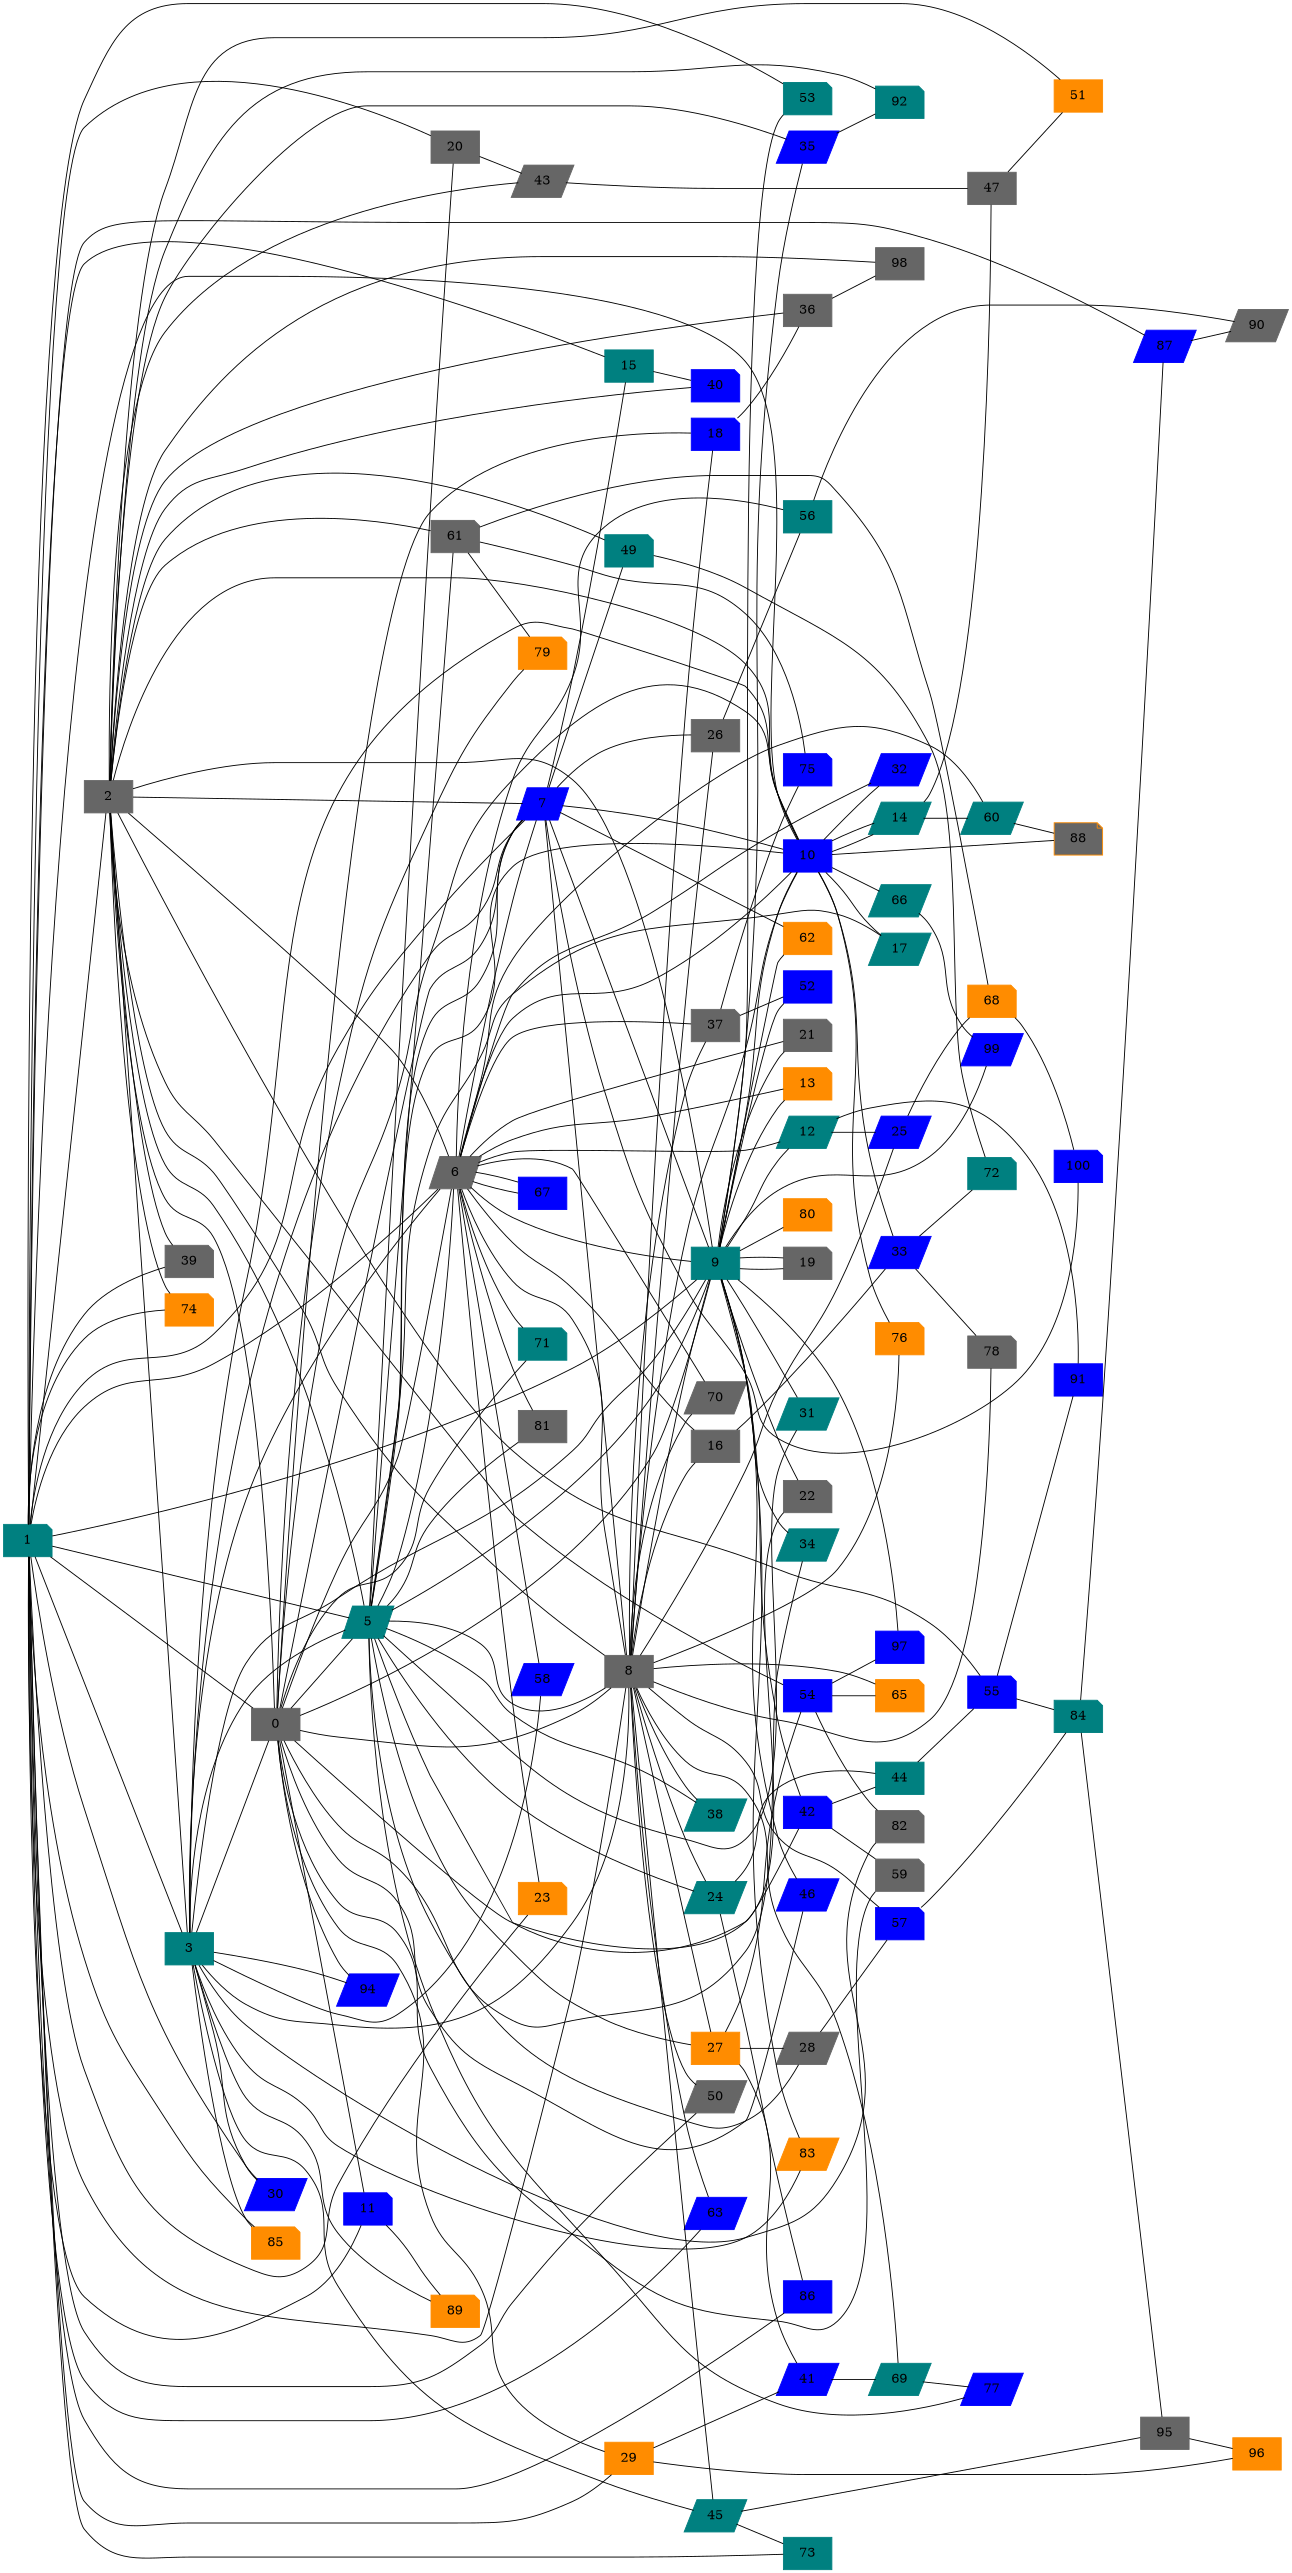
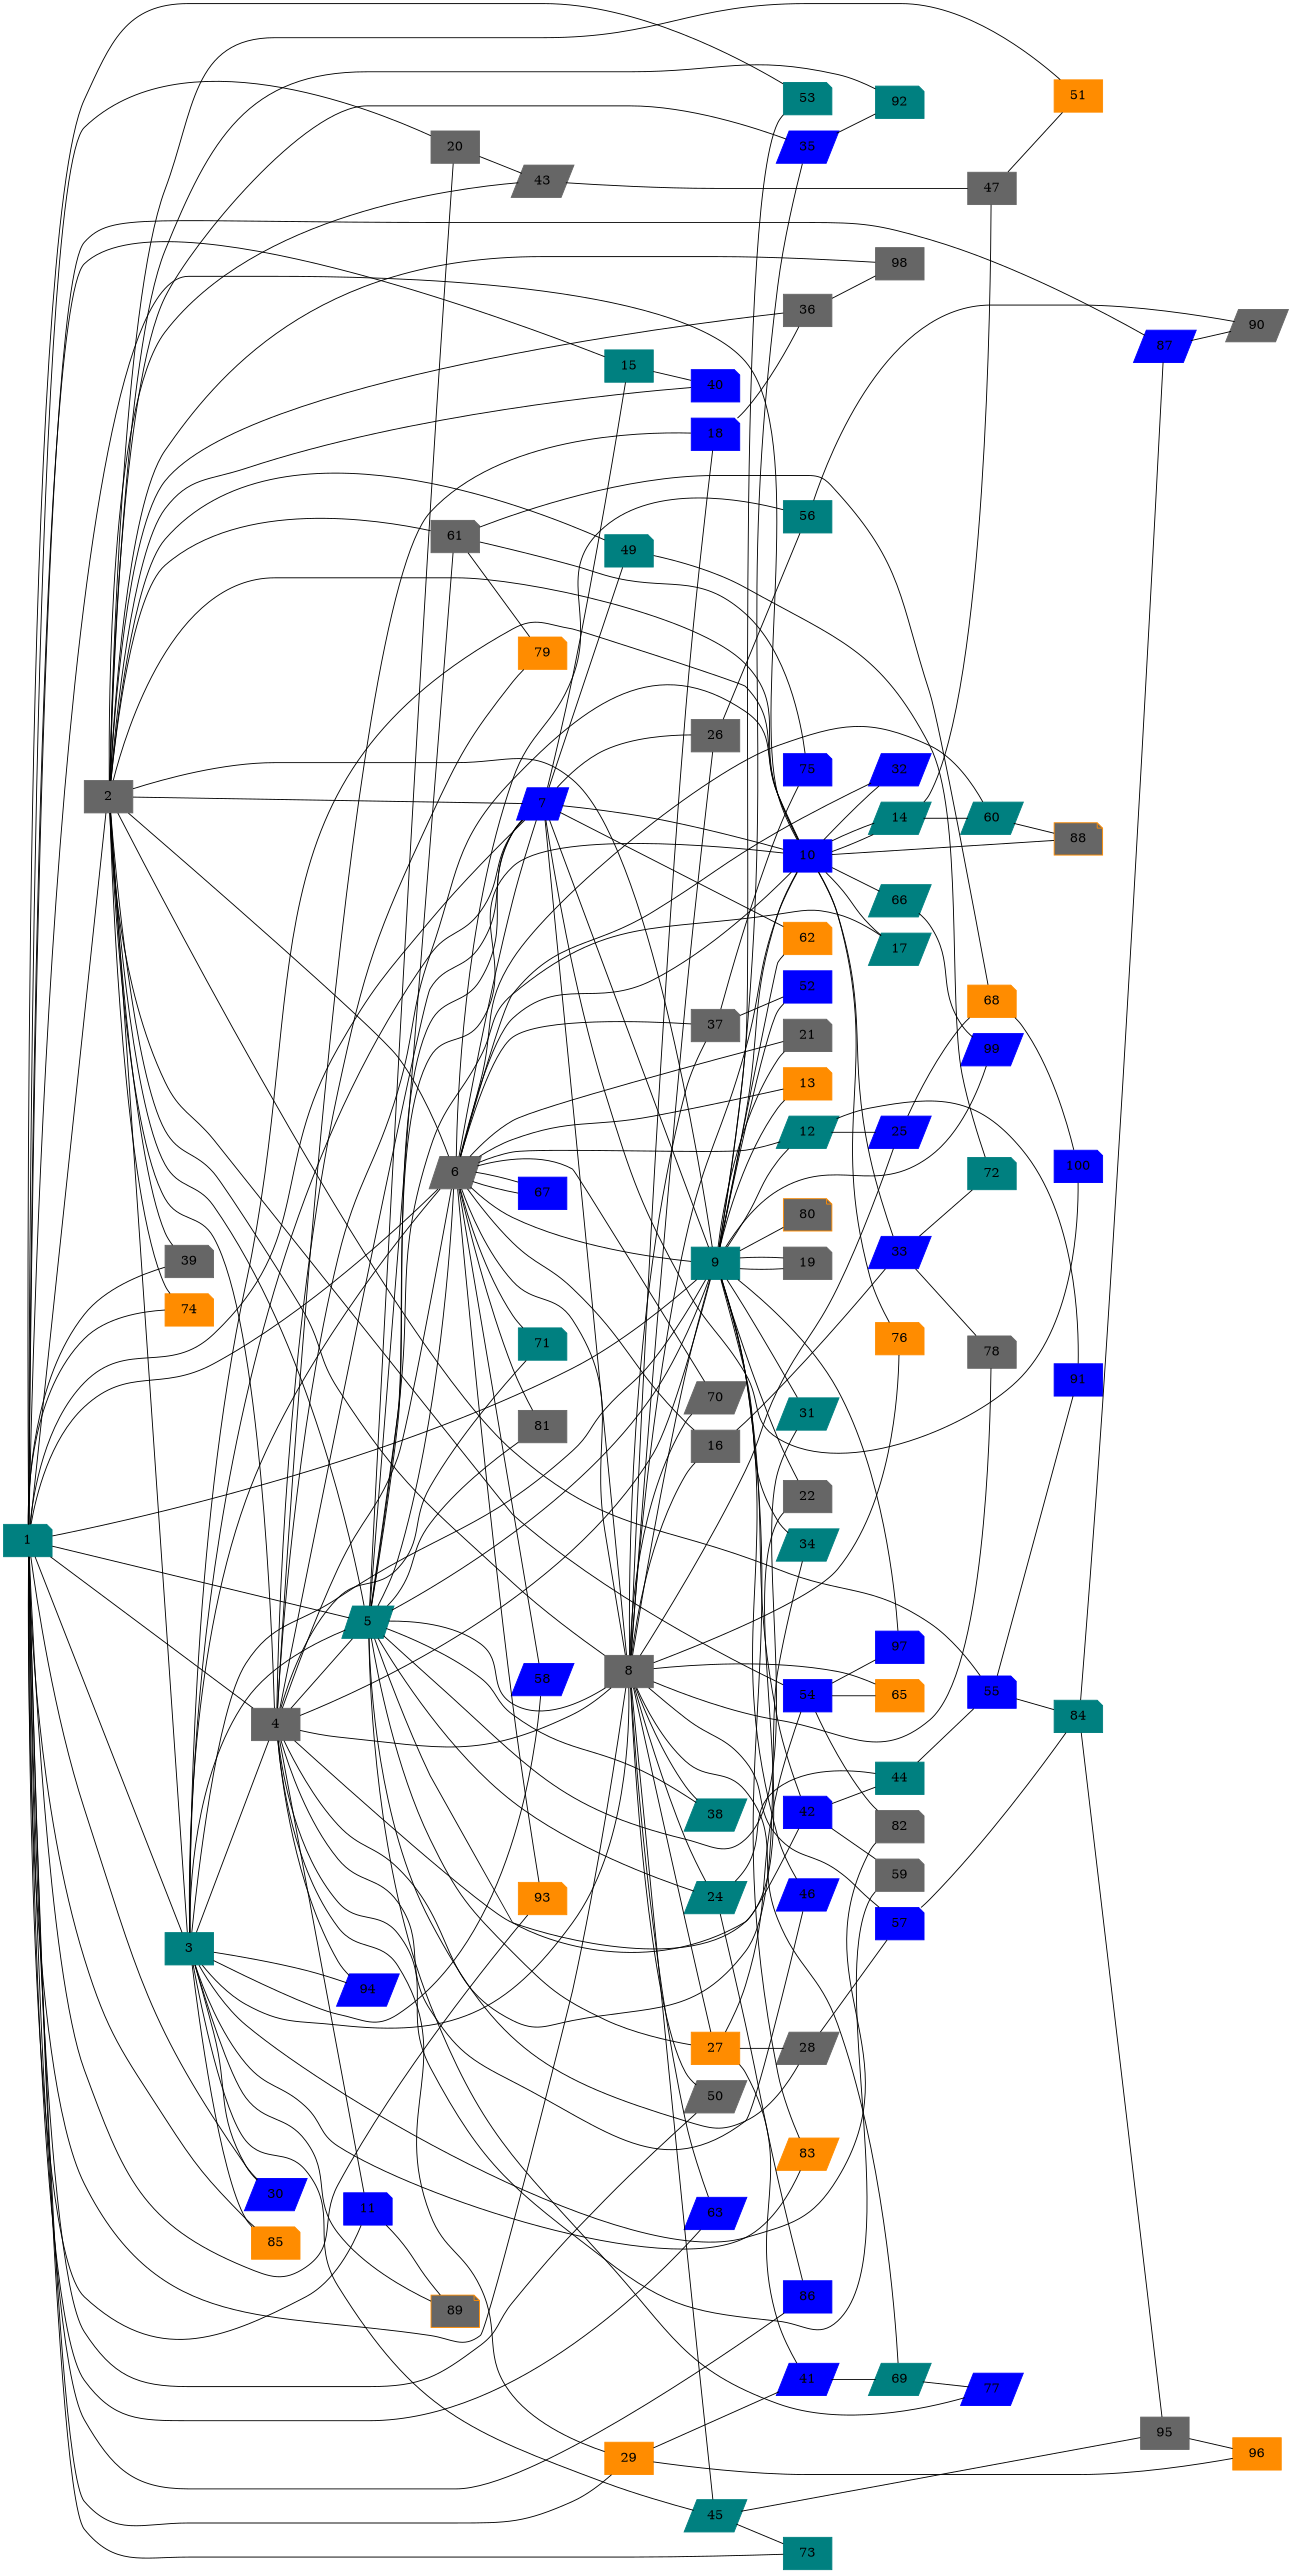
node "80": fillcolor darkorange -> gray40
node "0": label "0" -> "4"
node "23": label "23" -> "93"
node "89": fillcolor darkorange -> gray40
